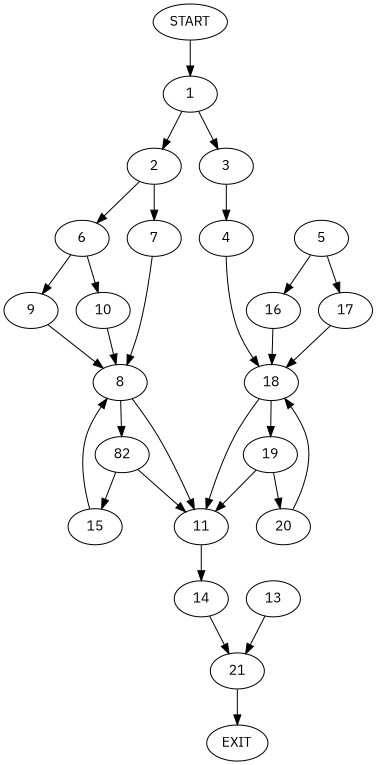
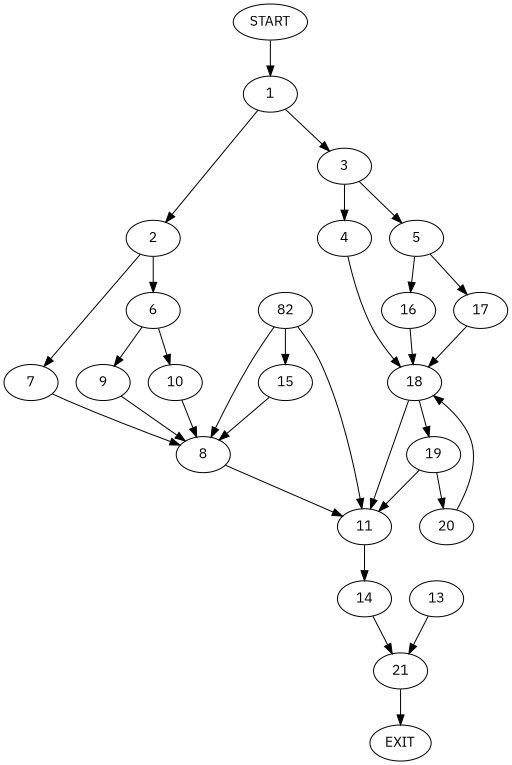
edge "3" -> "5": added
edge "8" -> "82": reversed
